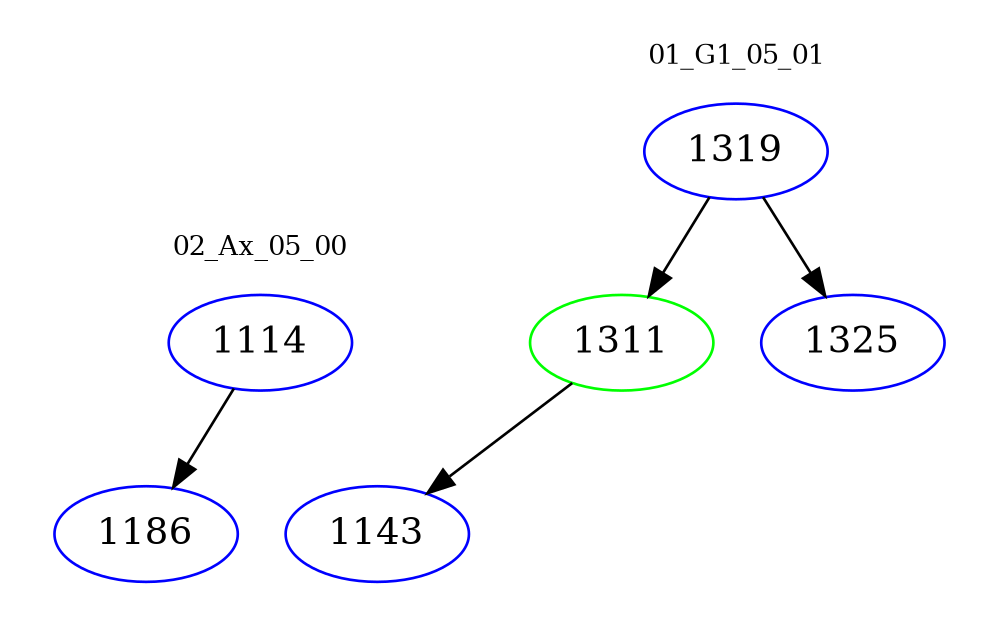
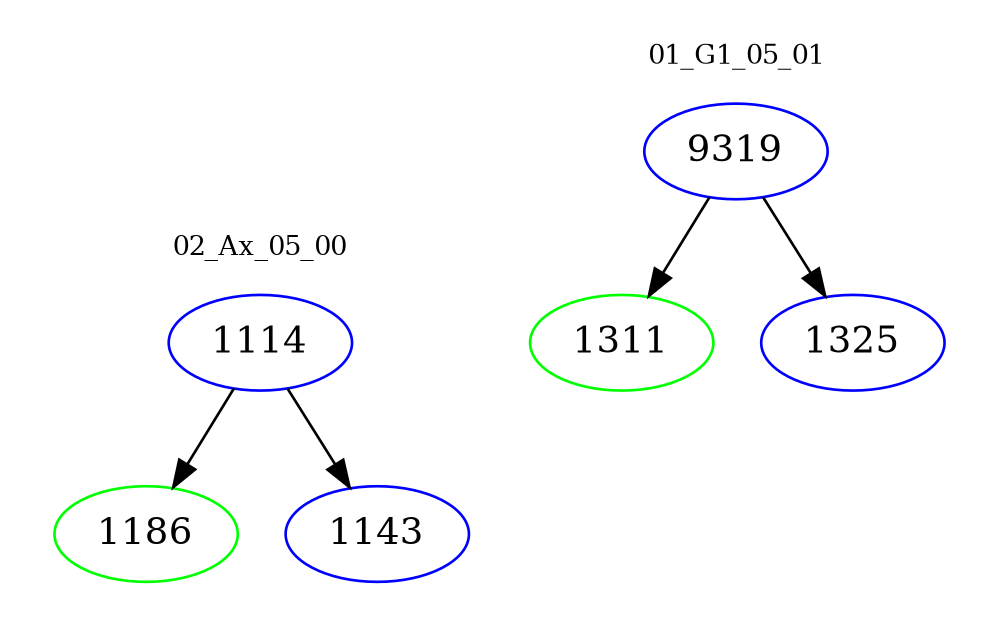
node "1319": label "1319" -> "9319"
edge "1311" -> "1143": now "1114" -> "1143"
node "1186": color blue -> green
